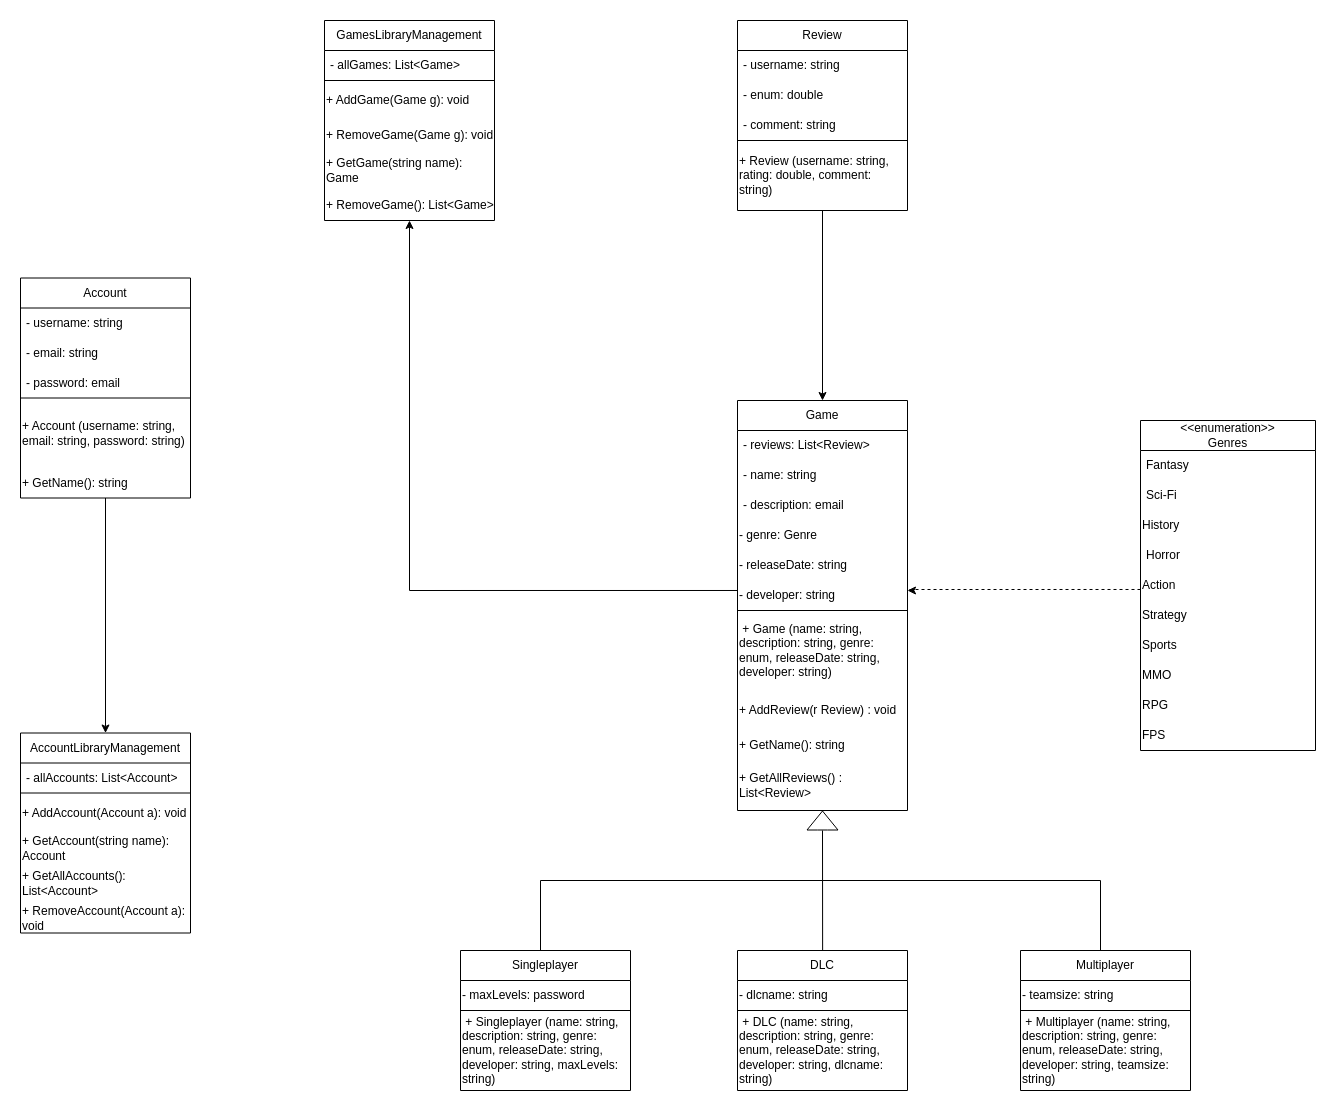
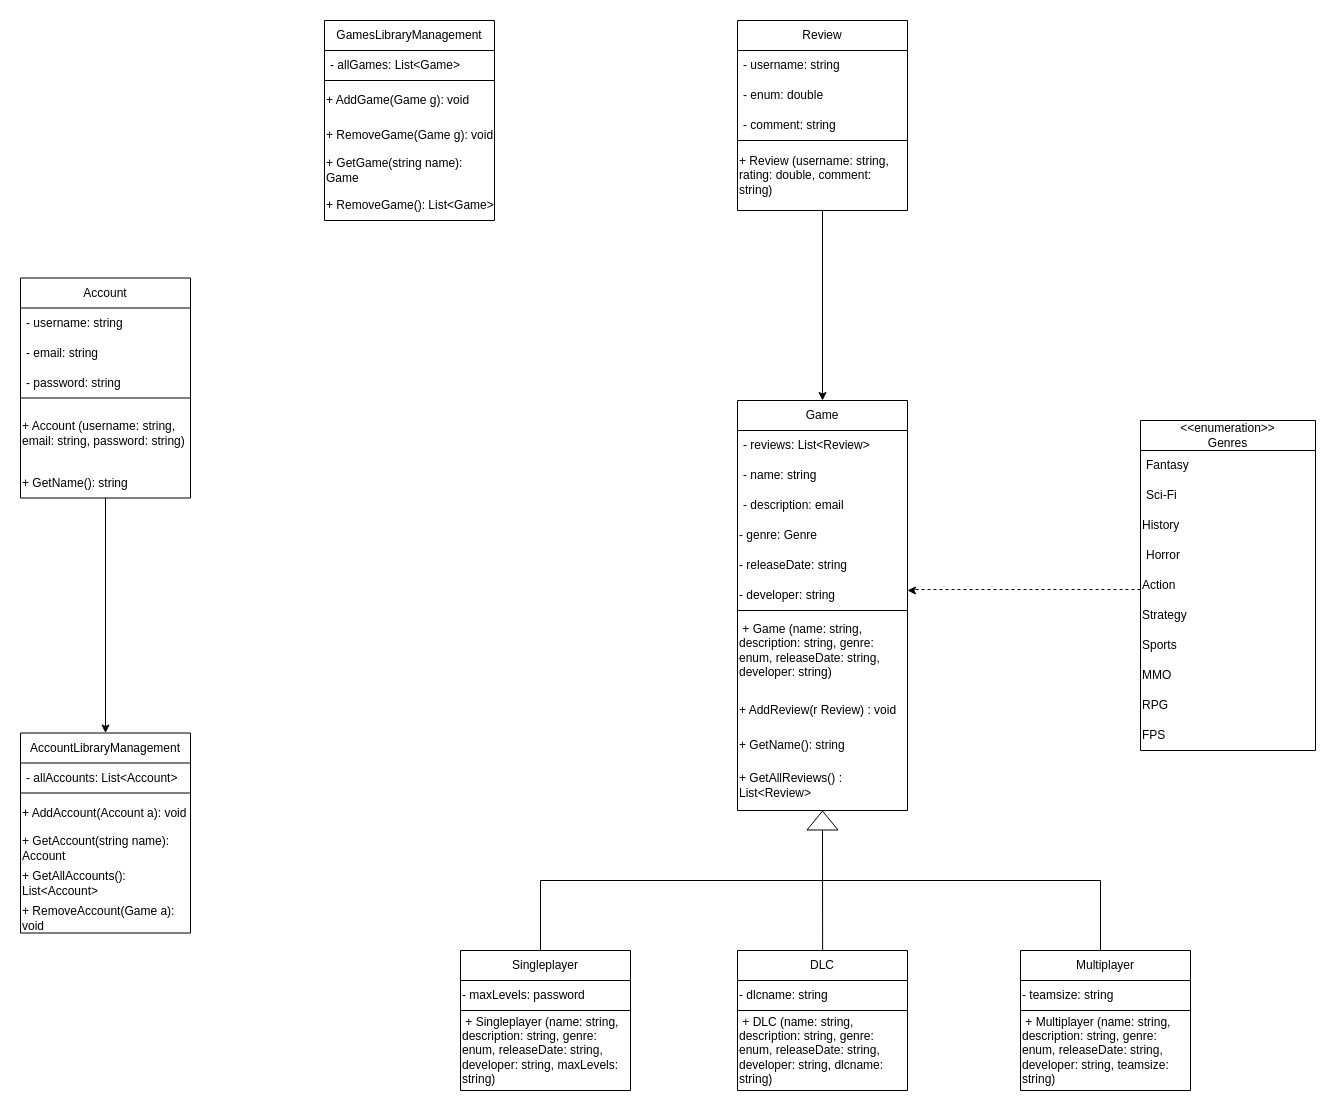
node "- password: email": label "- password: email" -> "- password: string"
edge "- developer: string" -> "+ RemoveGame(): List<Game>": removed
node "+ RemoveAccount(Account a): void": label "+ RemoveAccount(Account a): void" -> "+ RemoveAccount(Game a): void"
